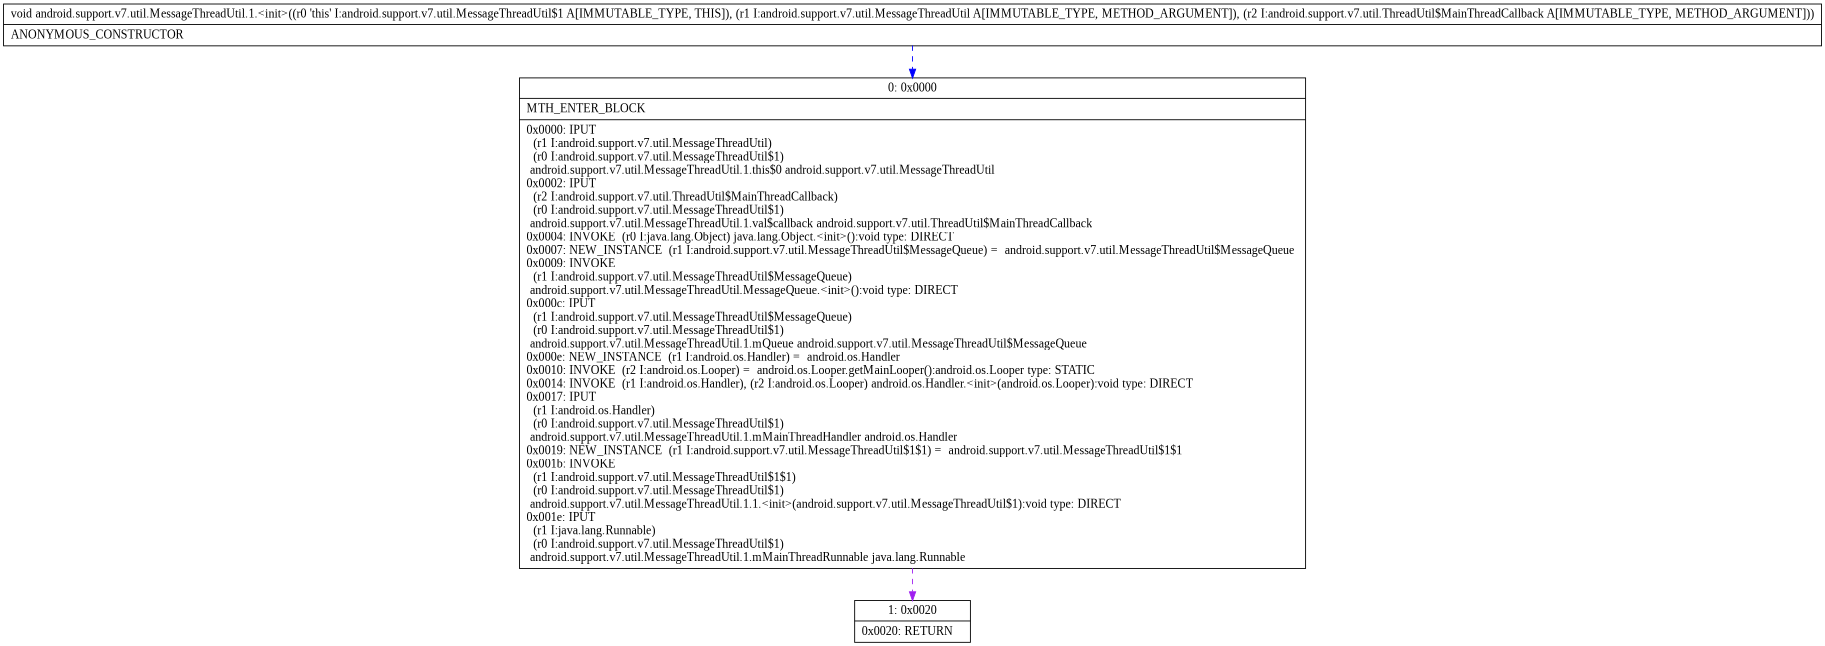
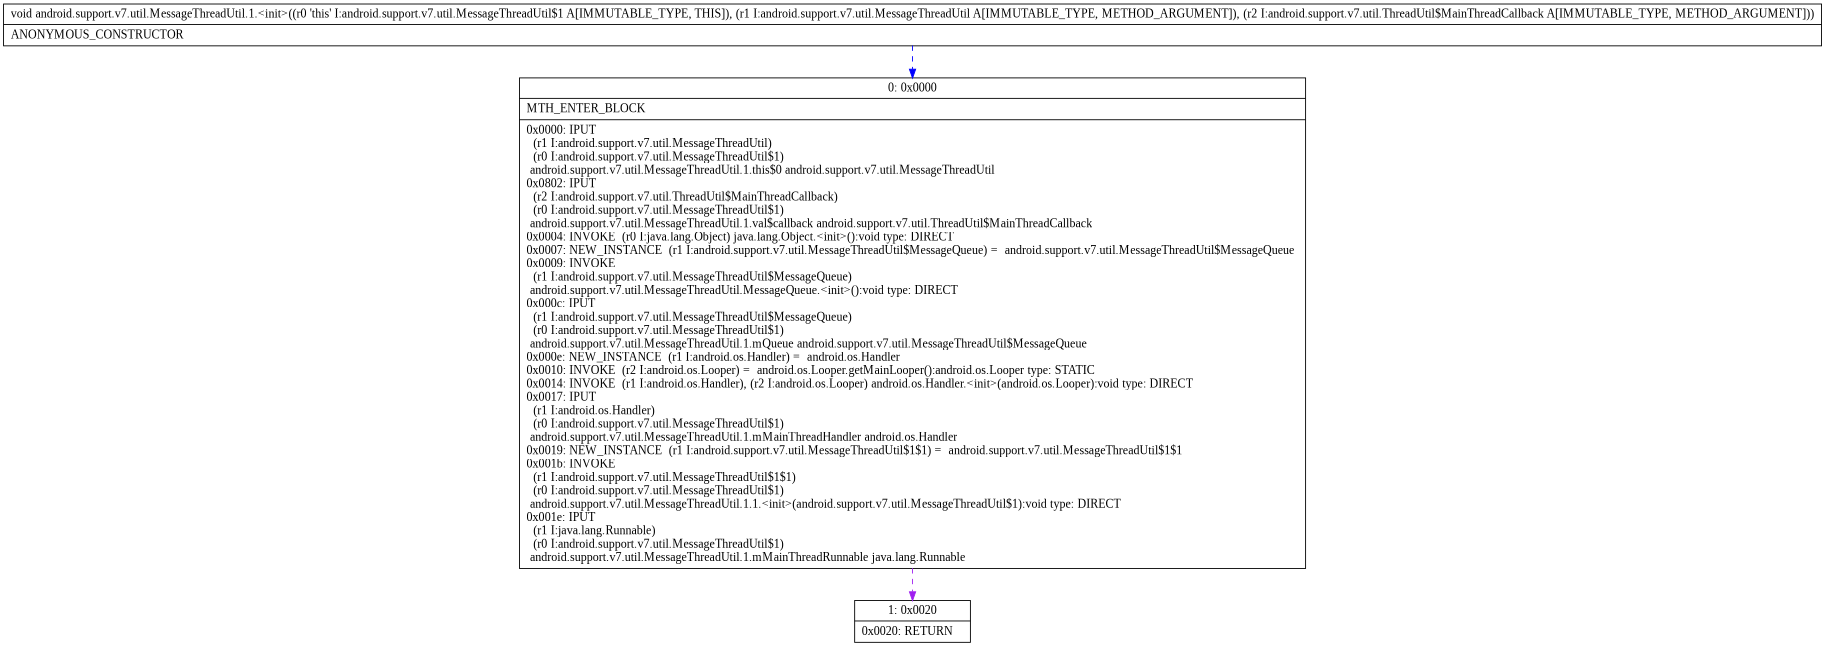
node "0: 0x0000": text "0x0002: IPUT" -> "0x0802: IPUT"
